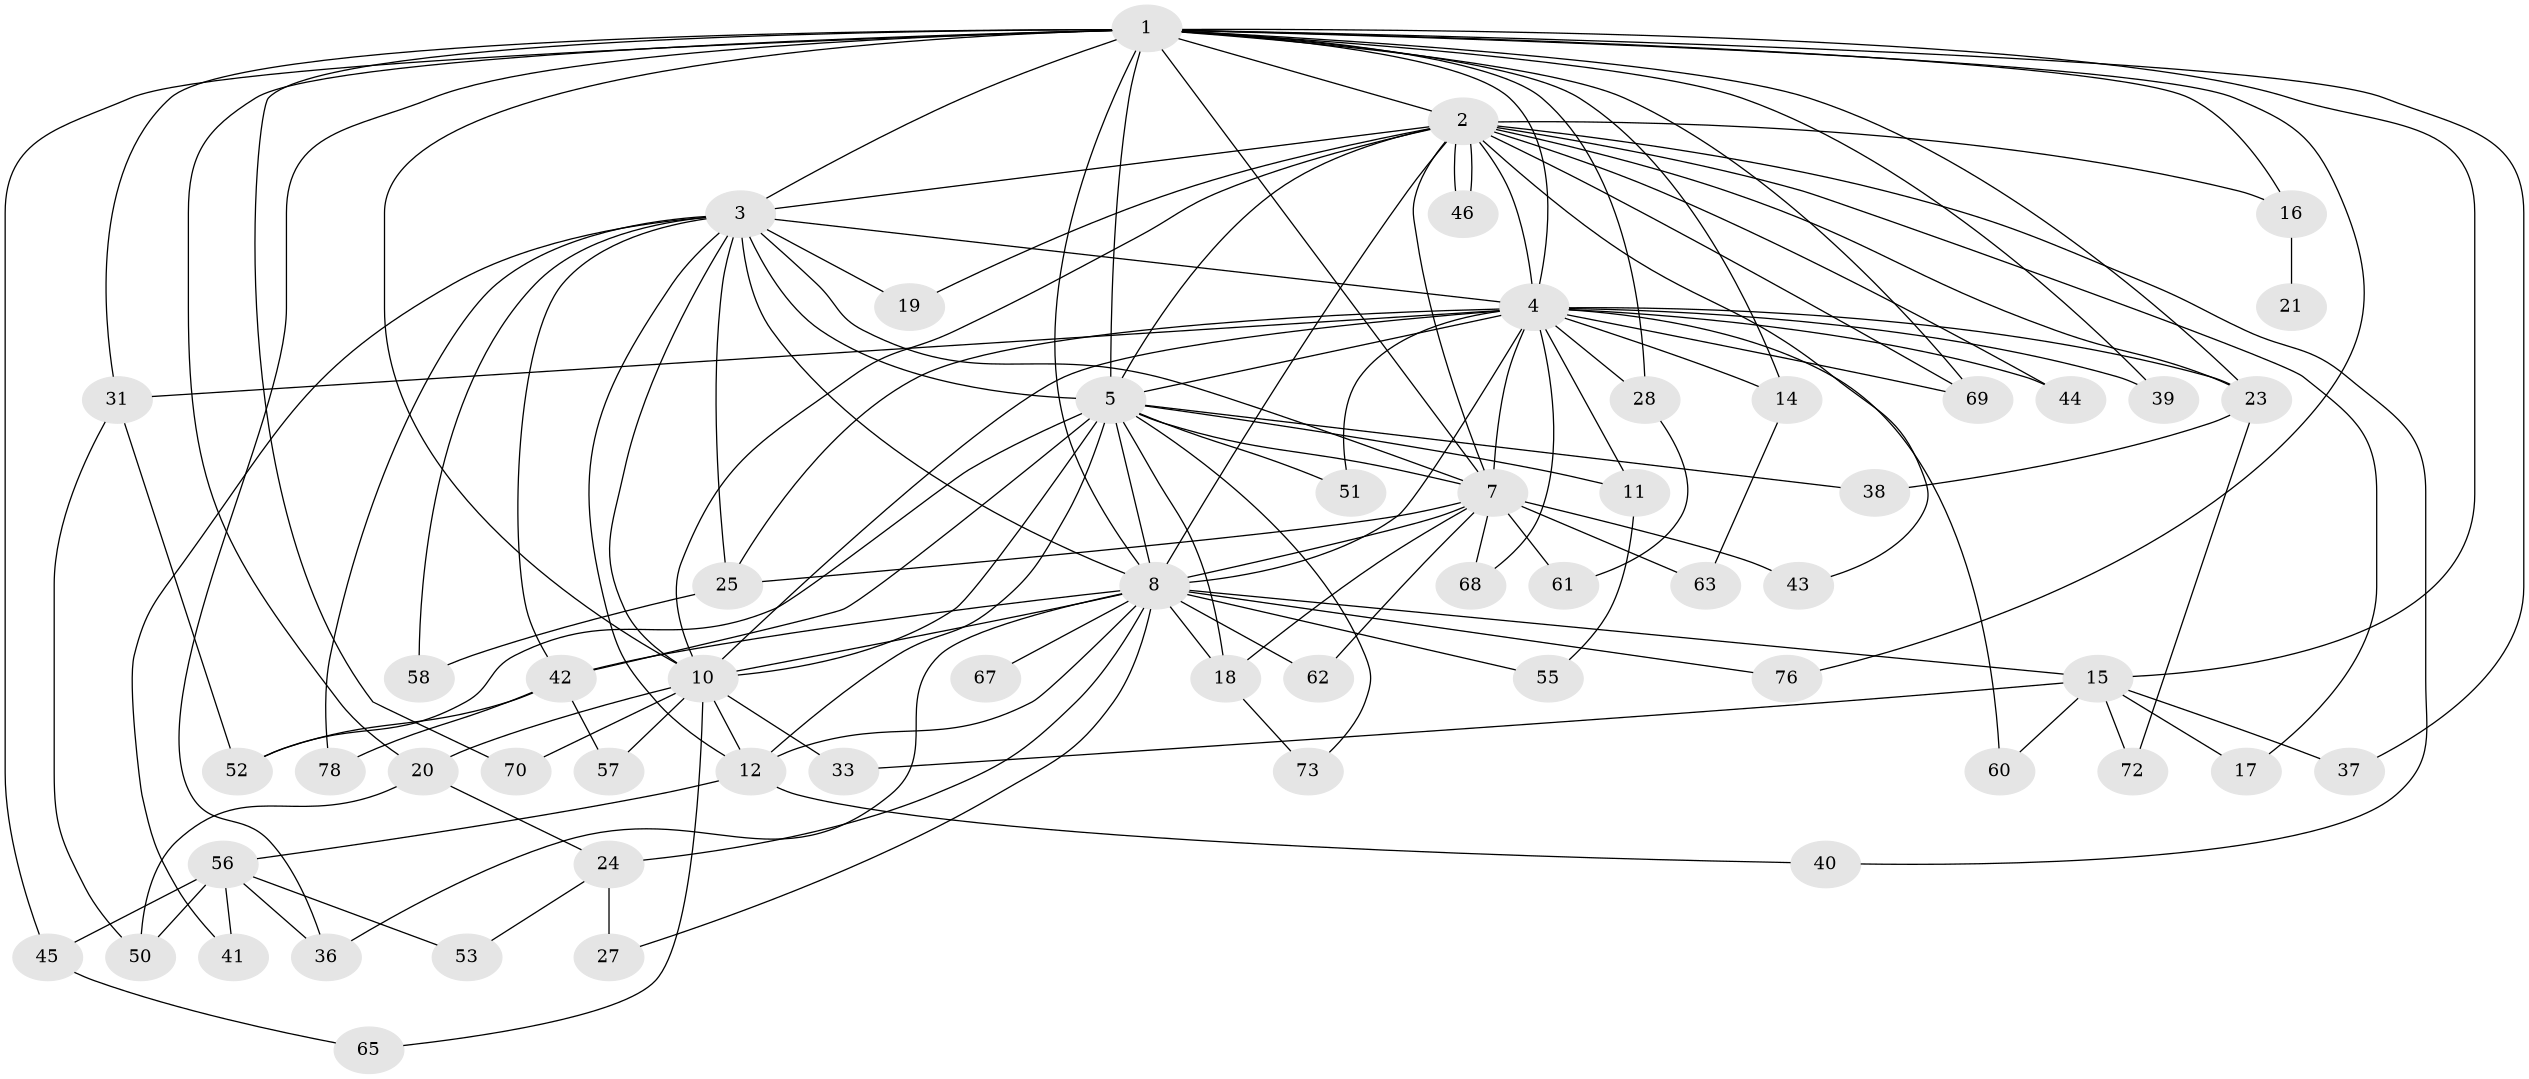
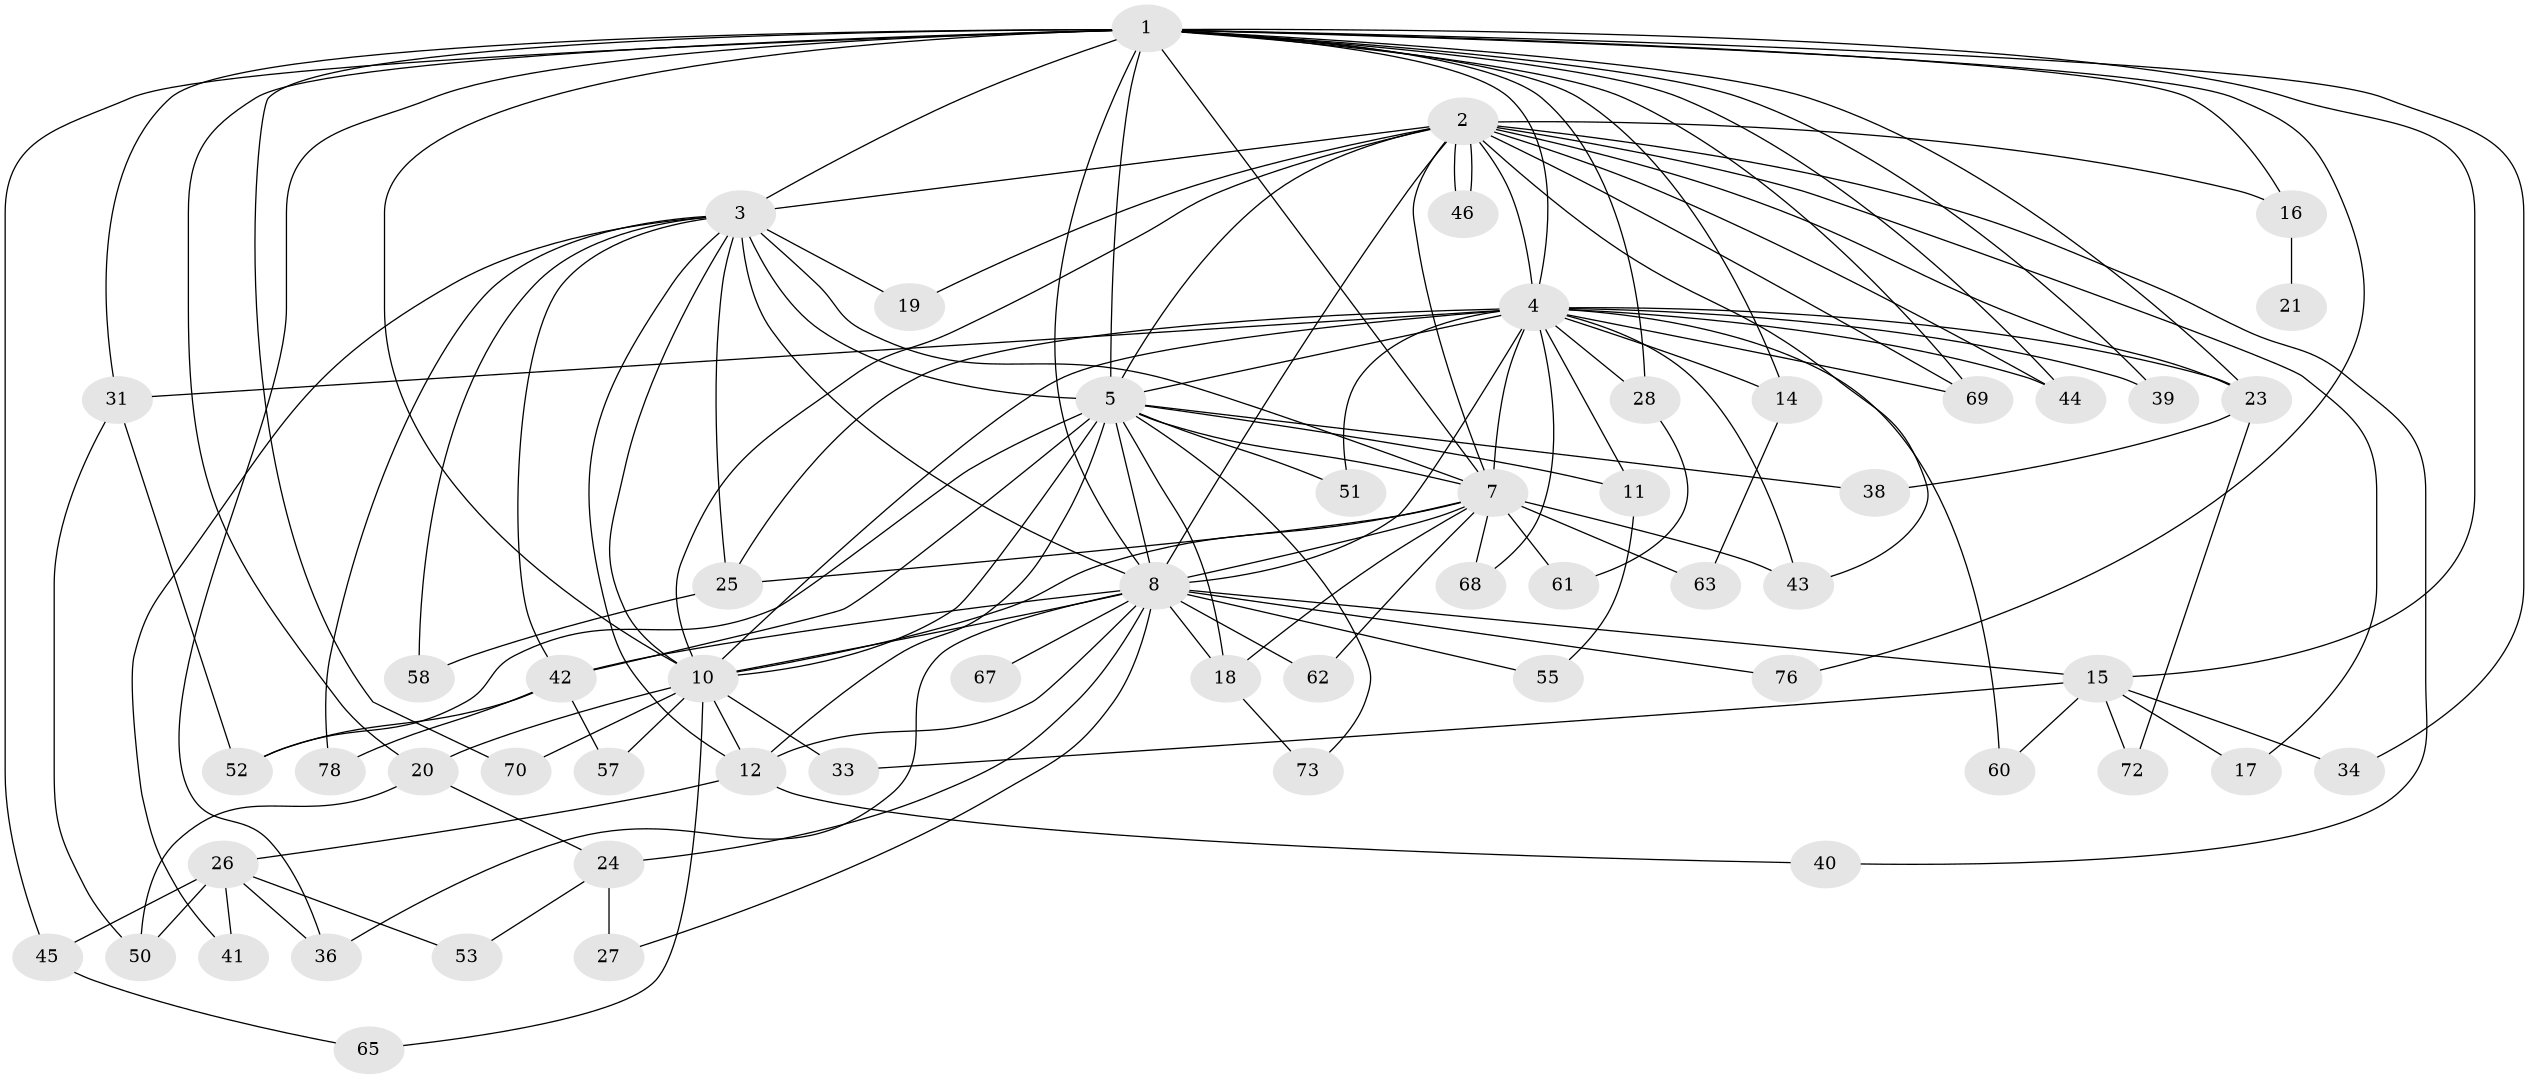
edge "1" -- "2": now "1" -- "44"
edge "3" -- "4": now "43" -- "4"
edge "7" -- "10": added
node "37": label "37" -> "34"
node "56": label "56" -> "26"
